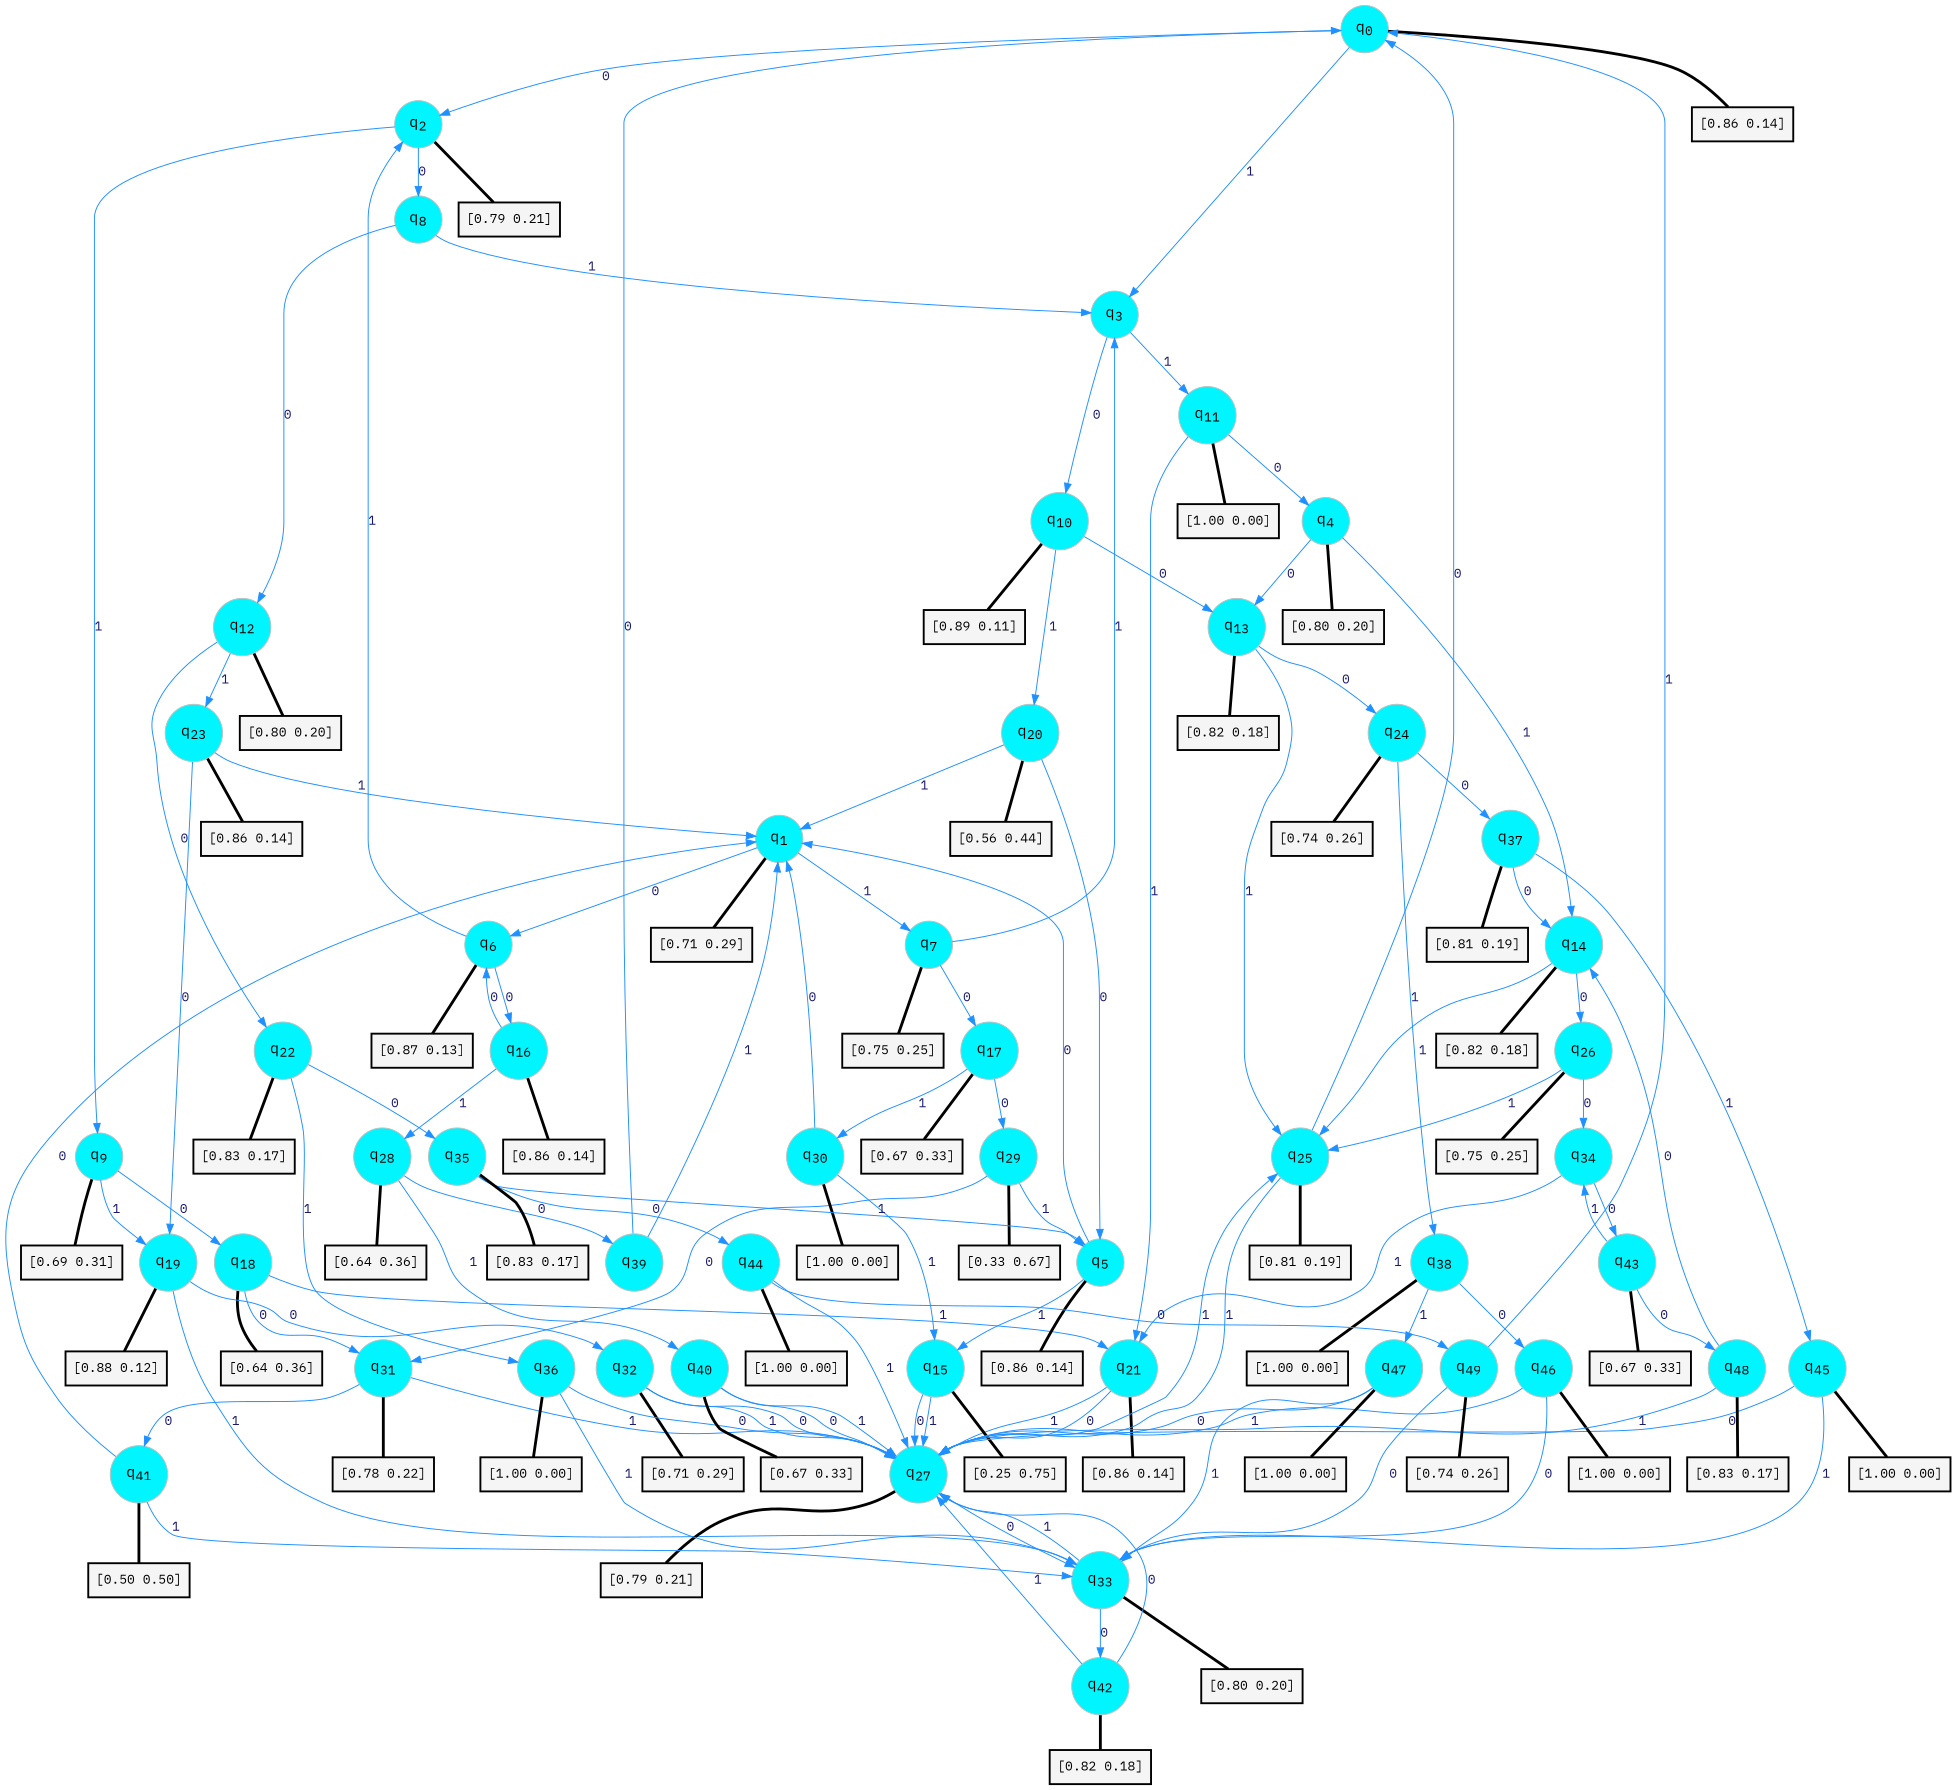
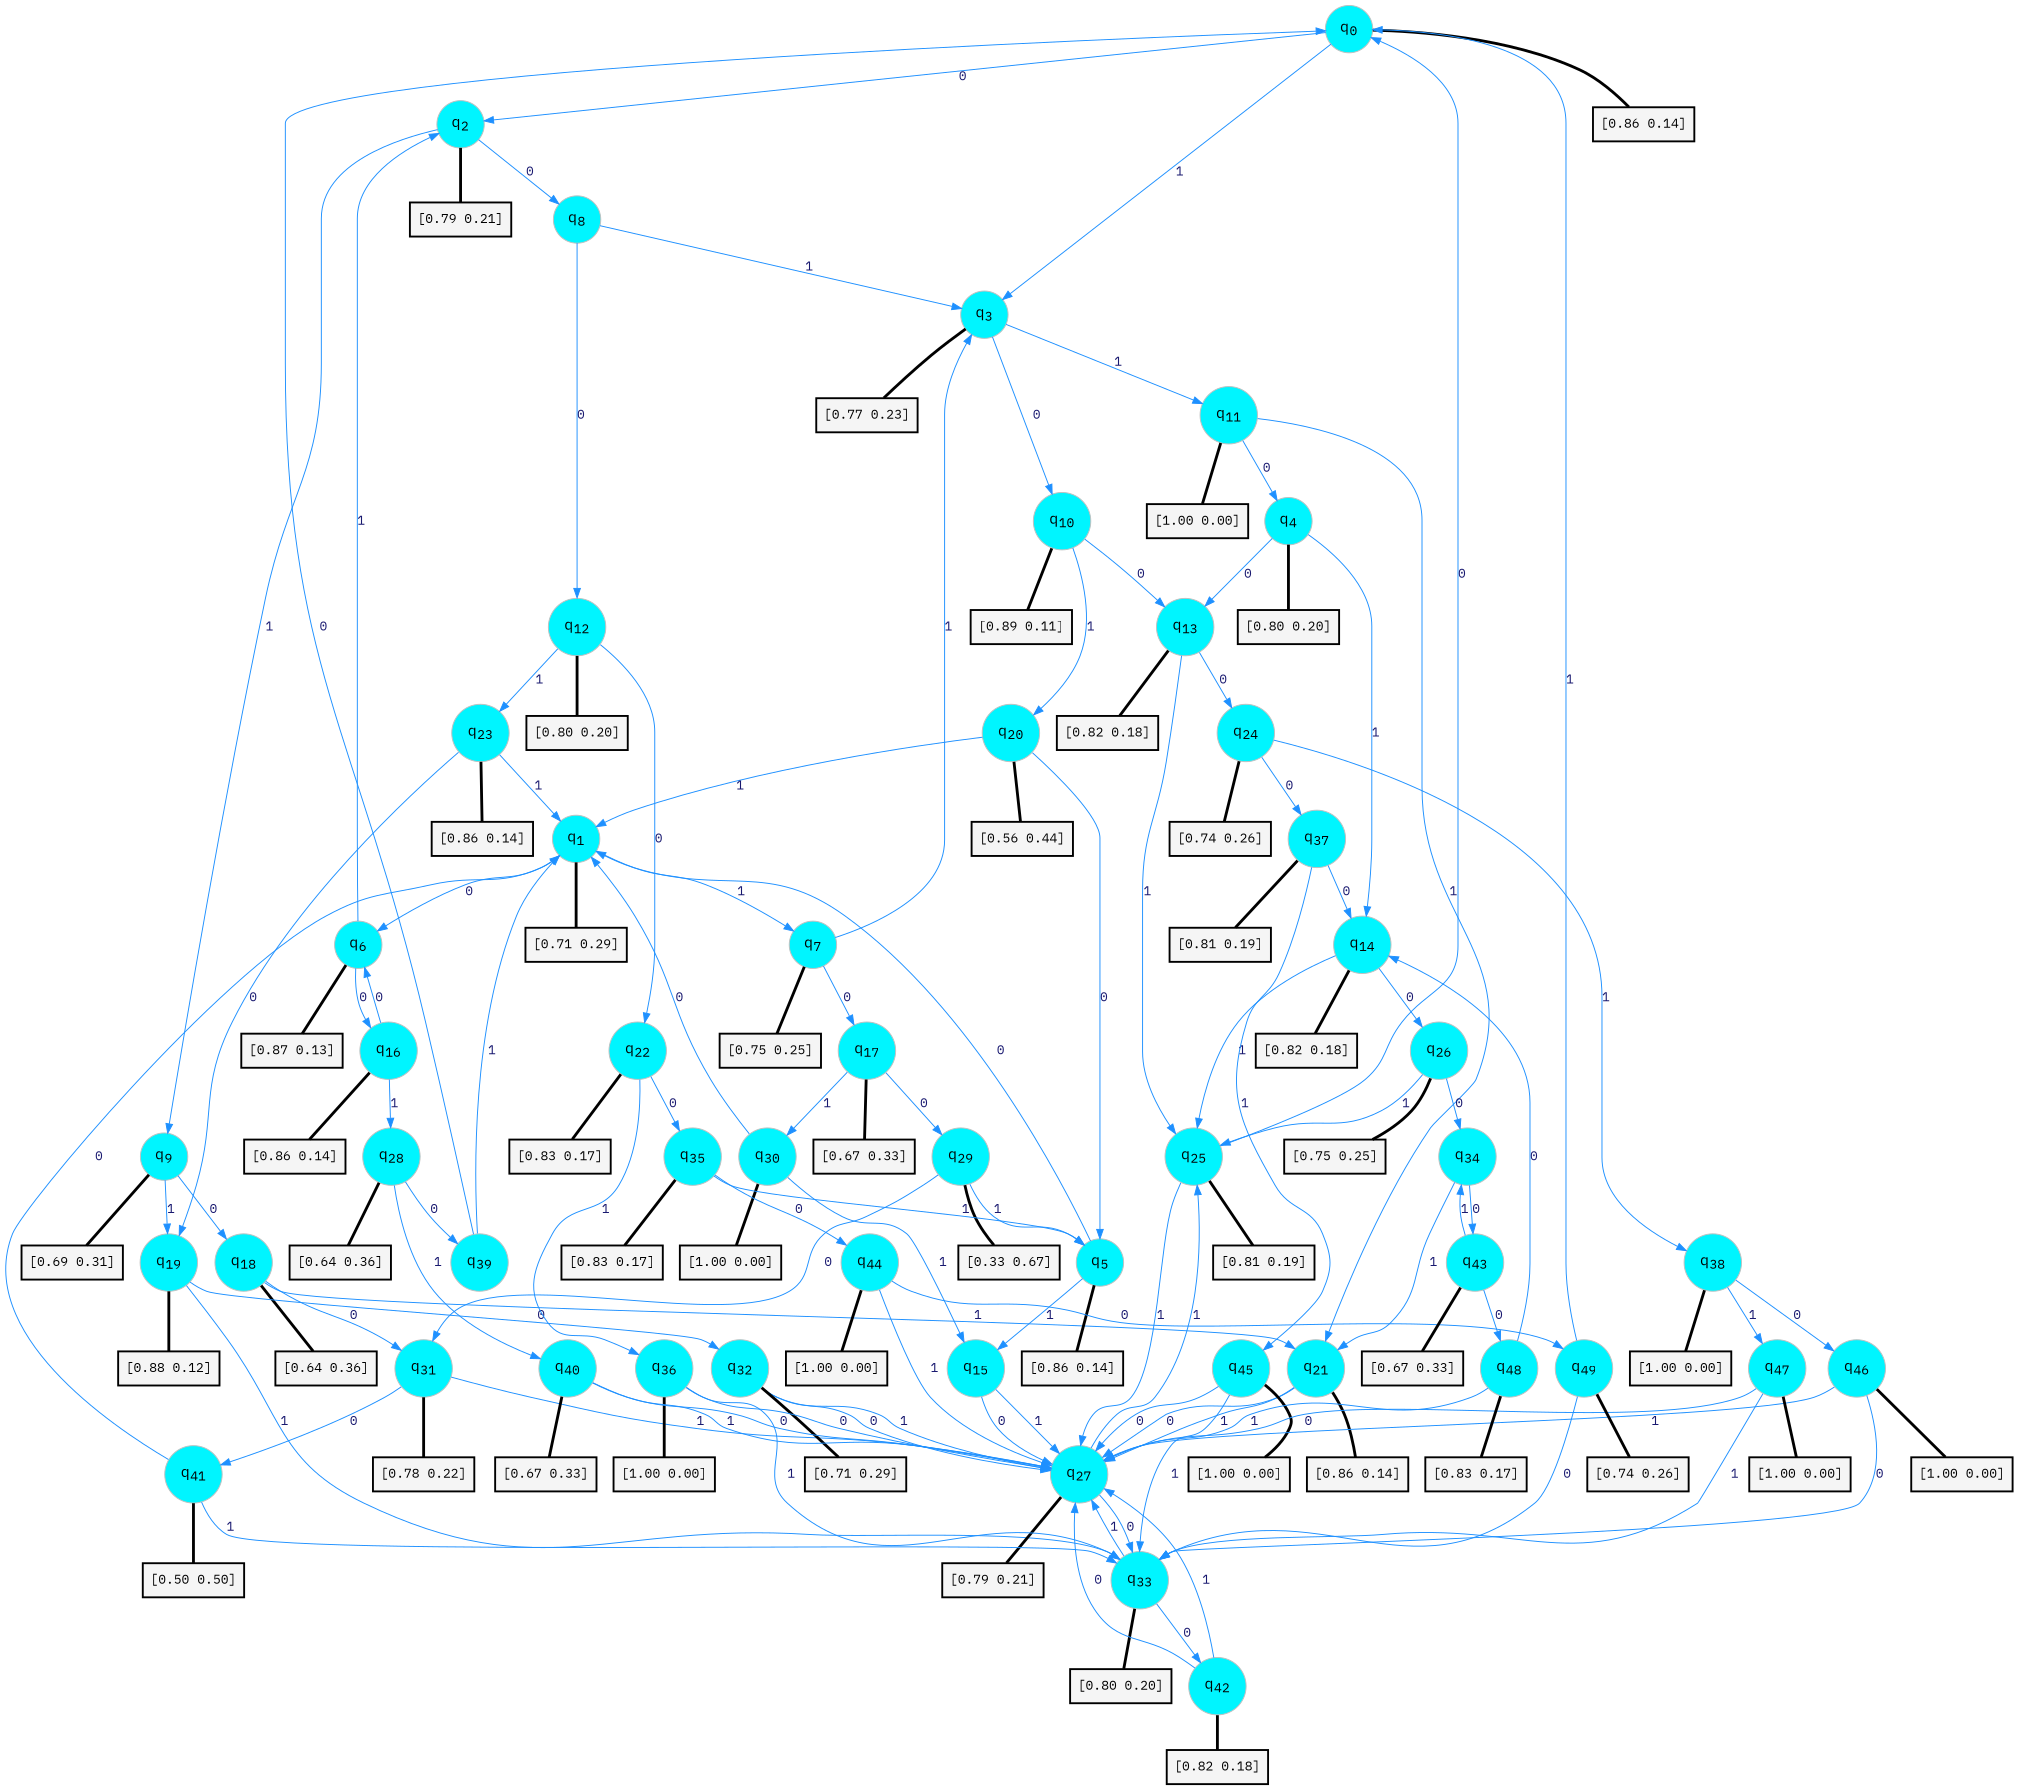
node "[0.77 0.23]": added
node "[0.25 0.75]": removed
